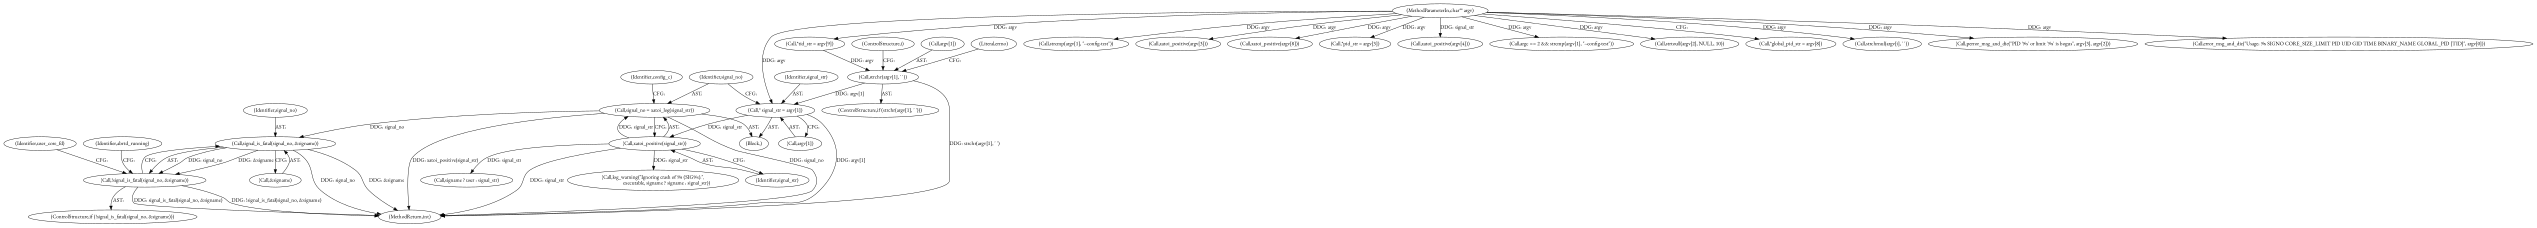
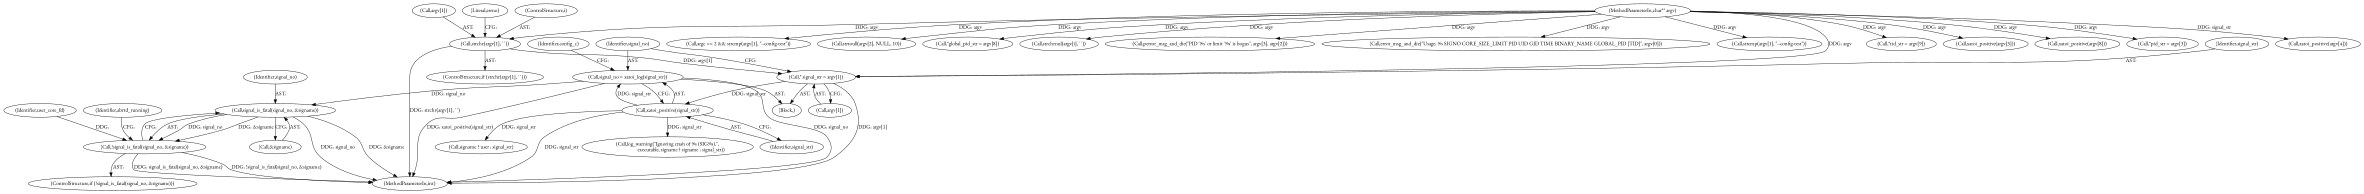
edge "(MethodParameterIn,char** argv)" -> "(Call,*global_pid_str = argv[8])": label "CFG: " -> "DDG: argv"
edge "(Call,*tid_str = argv[9])" -> "(Call,strchr(argv[1], ' '))": now "(MethodParameterIn,char** argv)" -> "(Call,strchr(argv[1], ' '))"
edge "(ControlStructure,i)" -> "(Call,strchr(argv[1], ' '))": label "CFG: " -> "AST: "
edge "(Identifier,user_core_fd)" -> "(Call,!signal_is_fatal(signal_no, &signame))": label "CFG: " -> "DDG: "
node "(MethodReturn,int)": label "(MethodReturn,int)" -> "(MethodParameterIn,int)"
